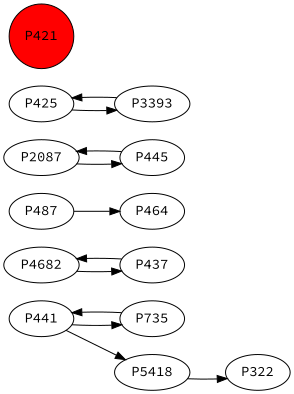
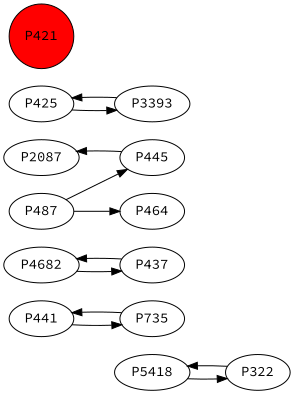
edge "P2087" -> "P445": now "P487" -> "P445"
edge "P441" -> "P5418": now "P322" -> "P5418"
